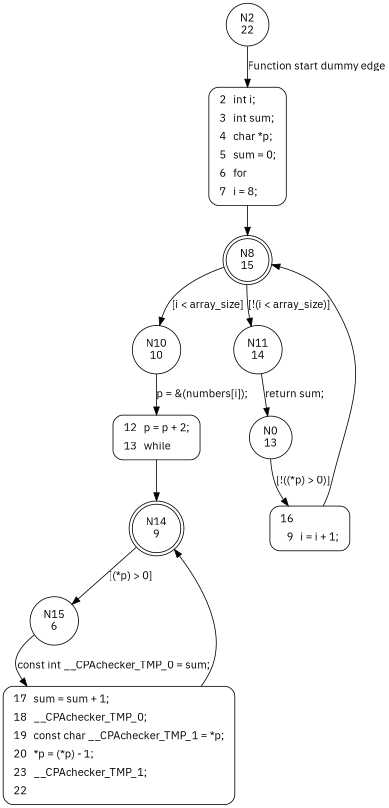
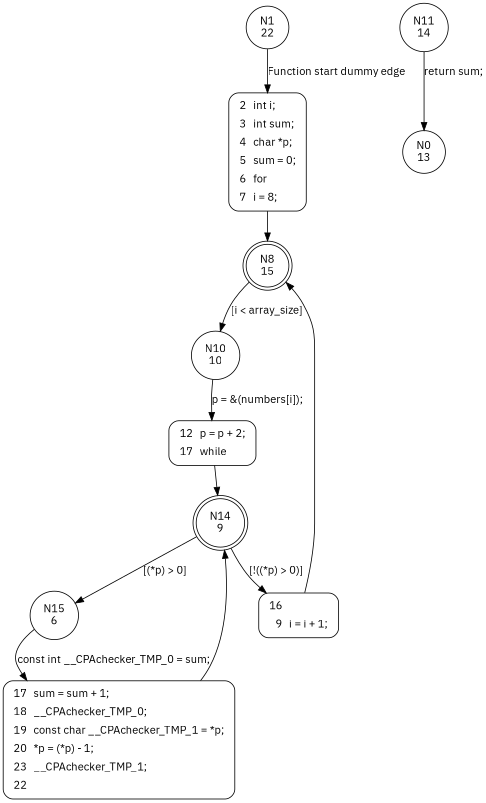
node "N2 22": label "N2 22" -> "N1 22"
edge "N8 15" -> "N11 14": removed, label "[!(i < array_size)]"
node "12": text "13" -> "17"
edge "N0 13" -> "16": now "N14 9" -> "16"
